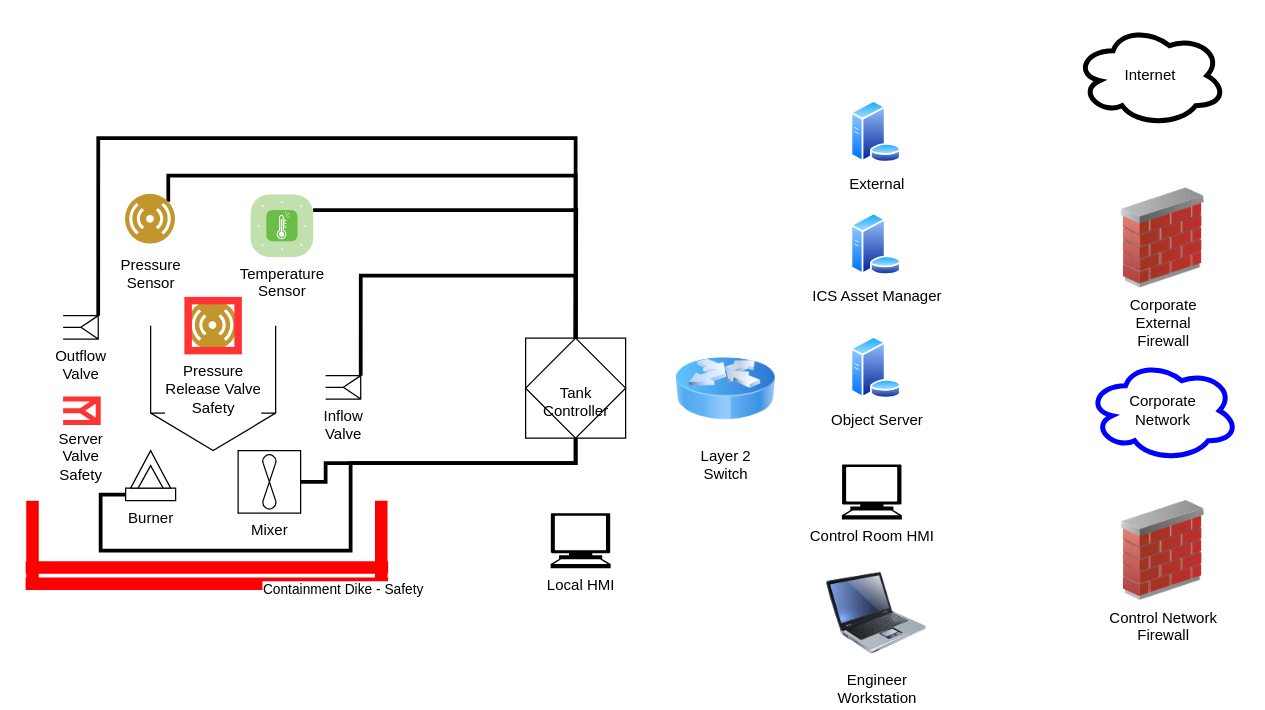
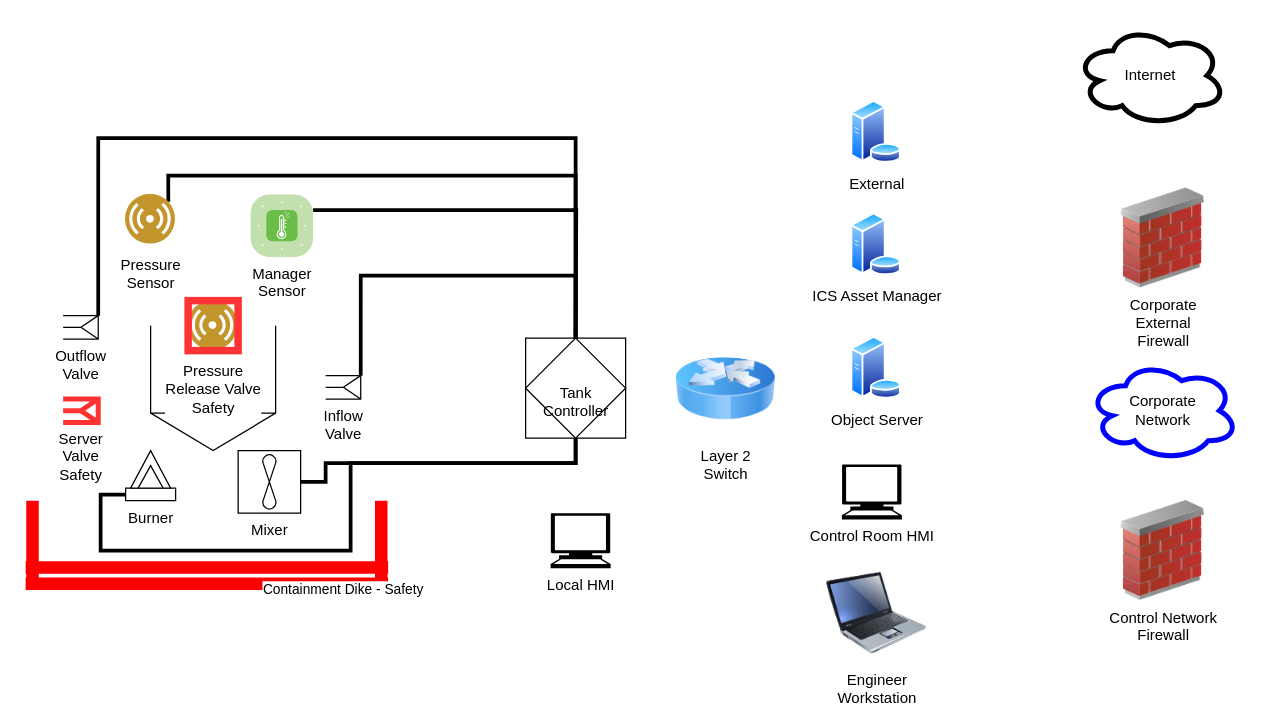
node "Temperature Sensor": label "Temperature Sensor" -> "Manager Sensor"
